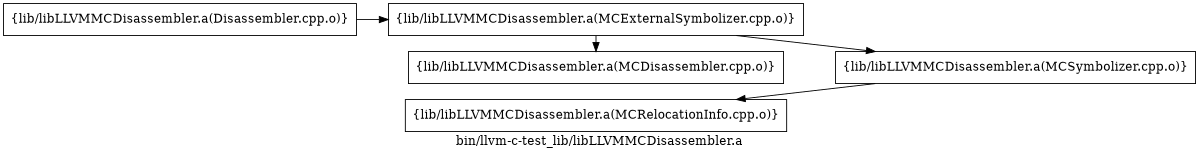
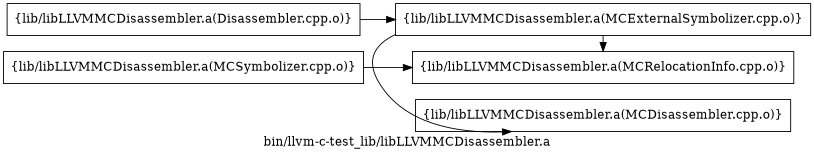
edge "{lib/libLLVMMCDisassembler.a(MCExternalSymbolizer.cpp.o)}" -> "{lib/libLLVMMCDisassembler.a(MCSymbolizer.cpp.o)}": now "{lib/libLLVMMCDisassembler.a(MCExternalSymbolizer.cpp.o)}" -> "{lib/libLLVMMCDisassembler.a(MCRelocationInfo.cpp.o)}"
